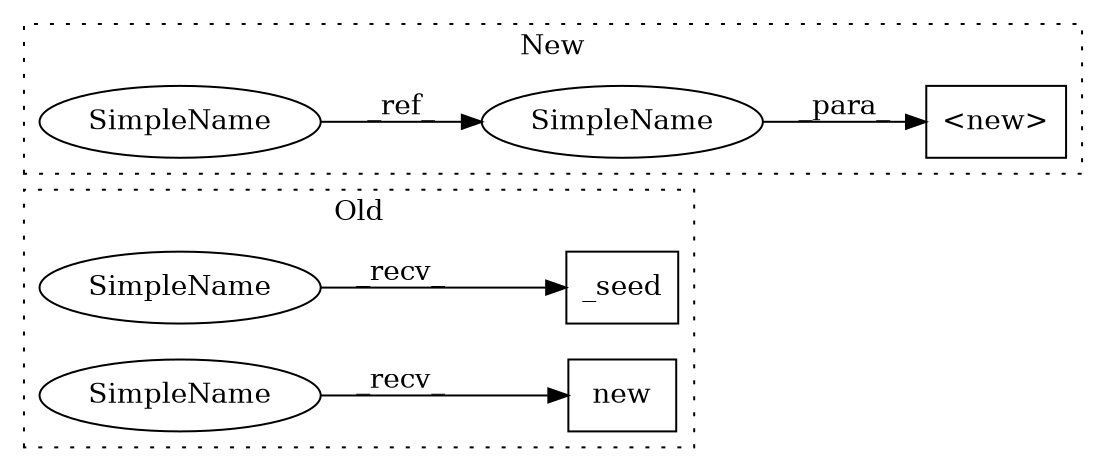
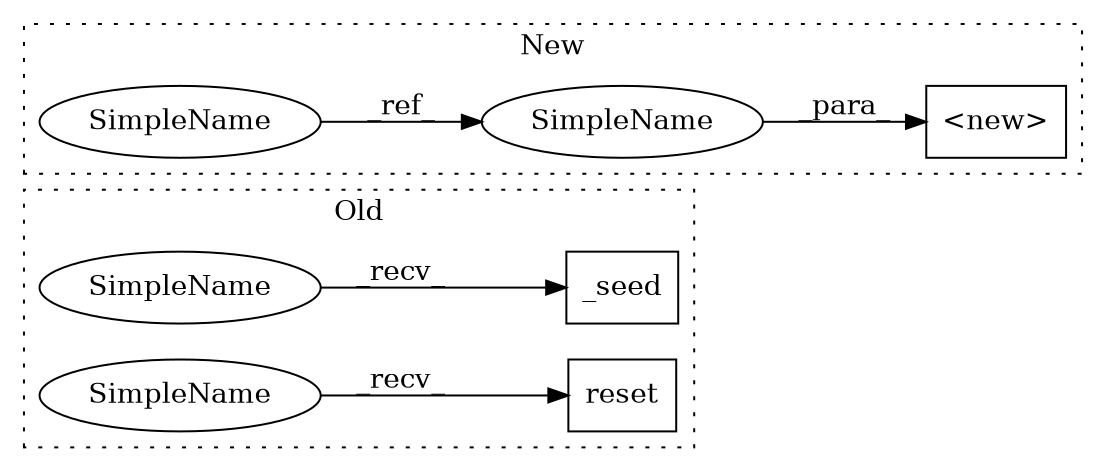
node "new": label "new" -> "reset"
